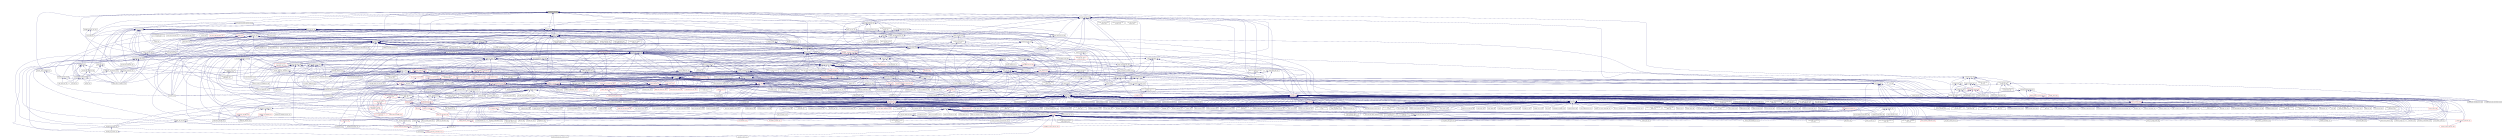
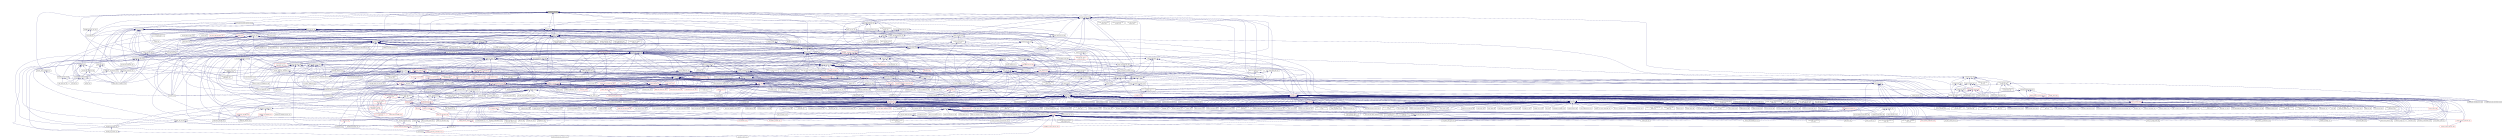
node "service_executor.cpp": removed
node "get_host_targets.cpp": removed
node "fold.hpp": removed
